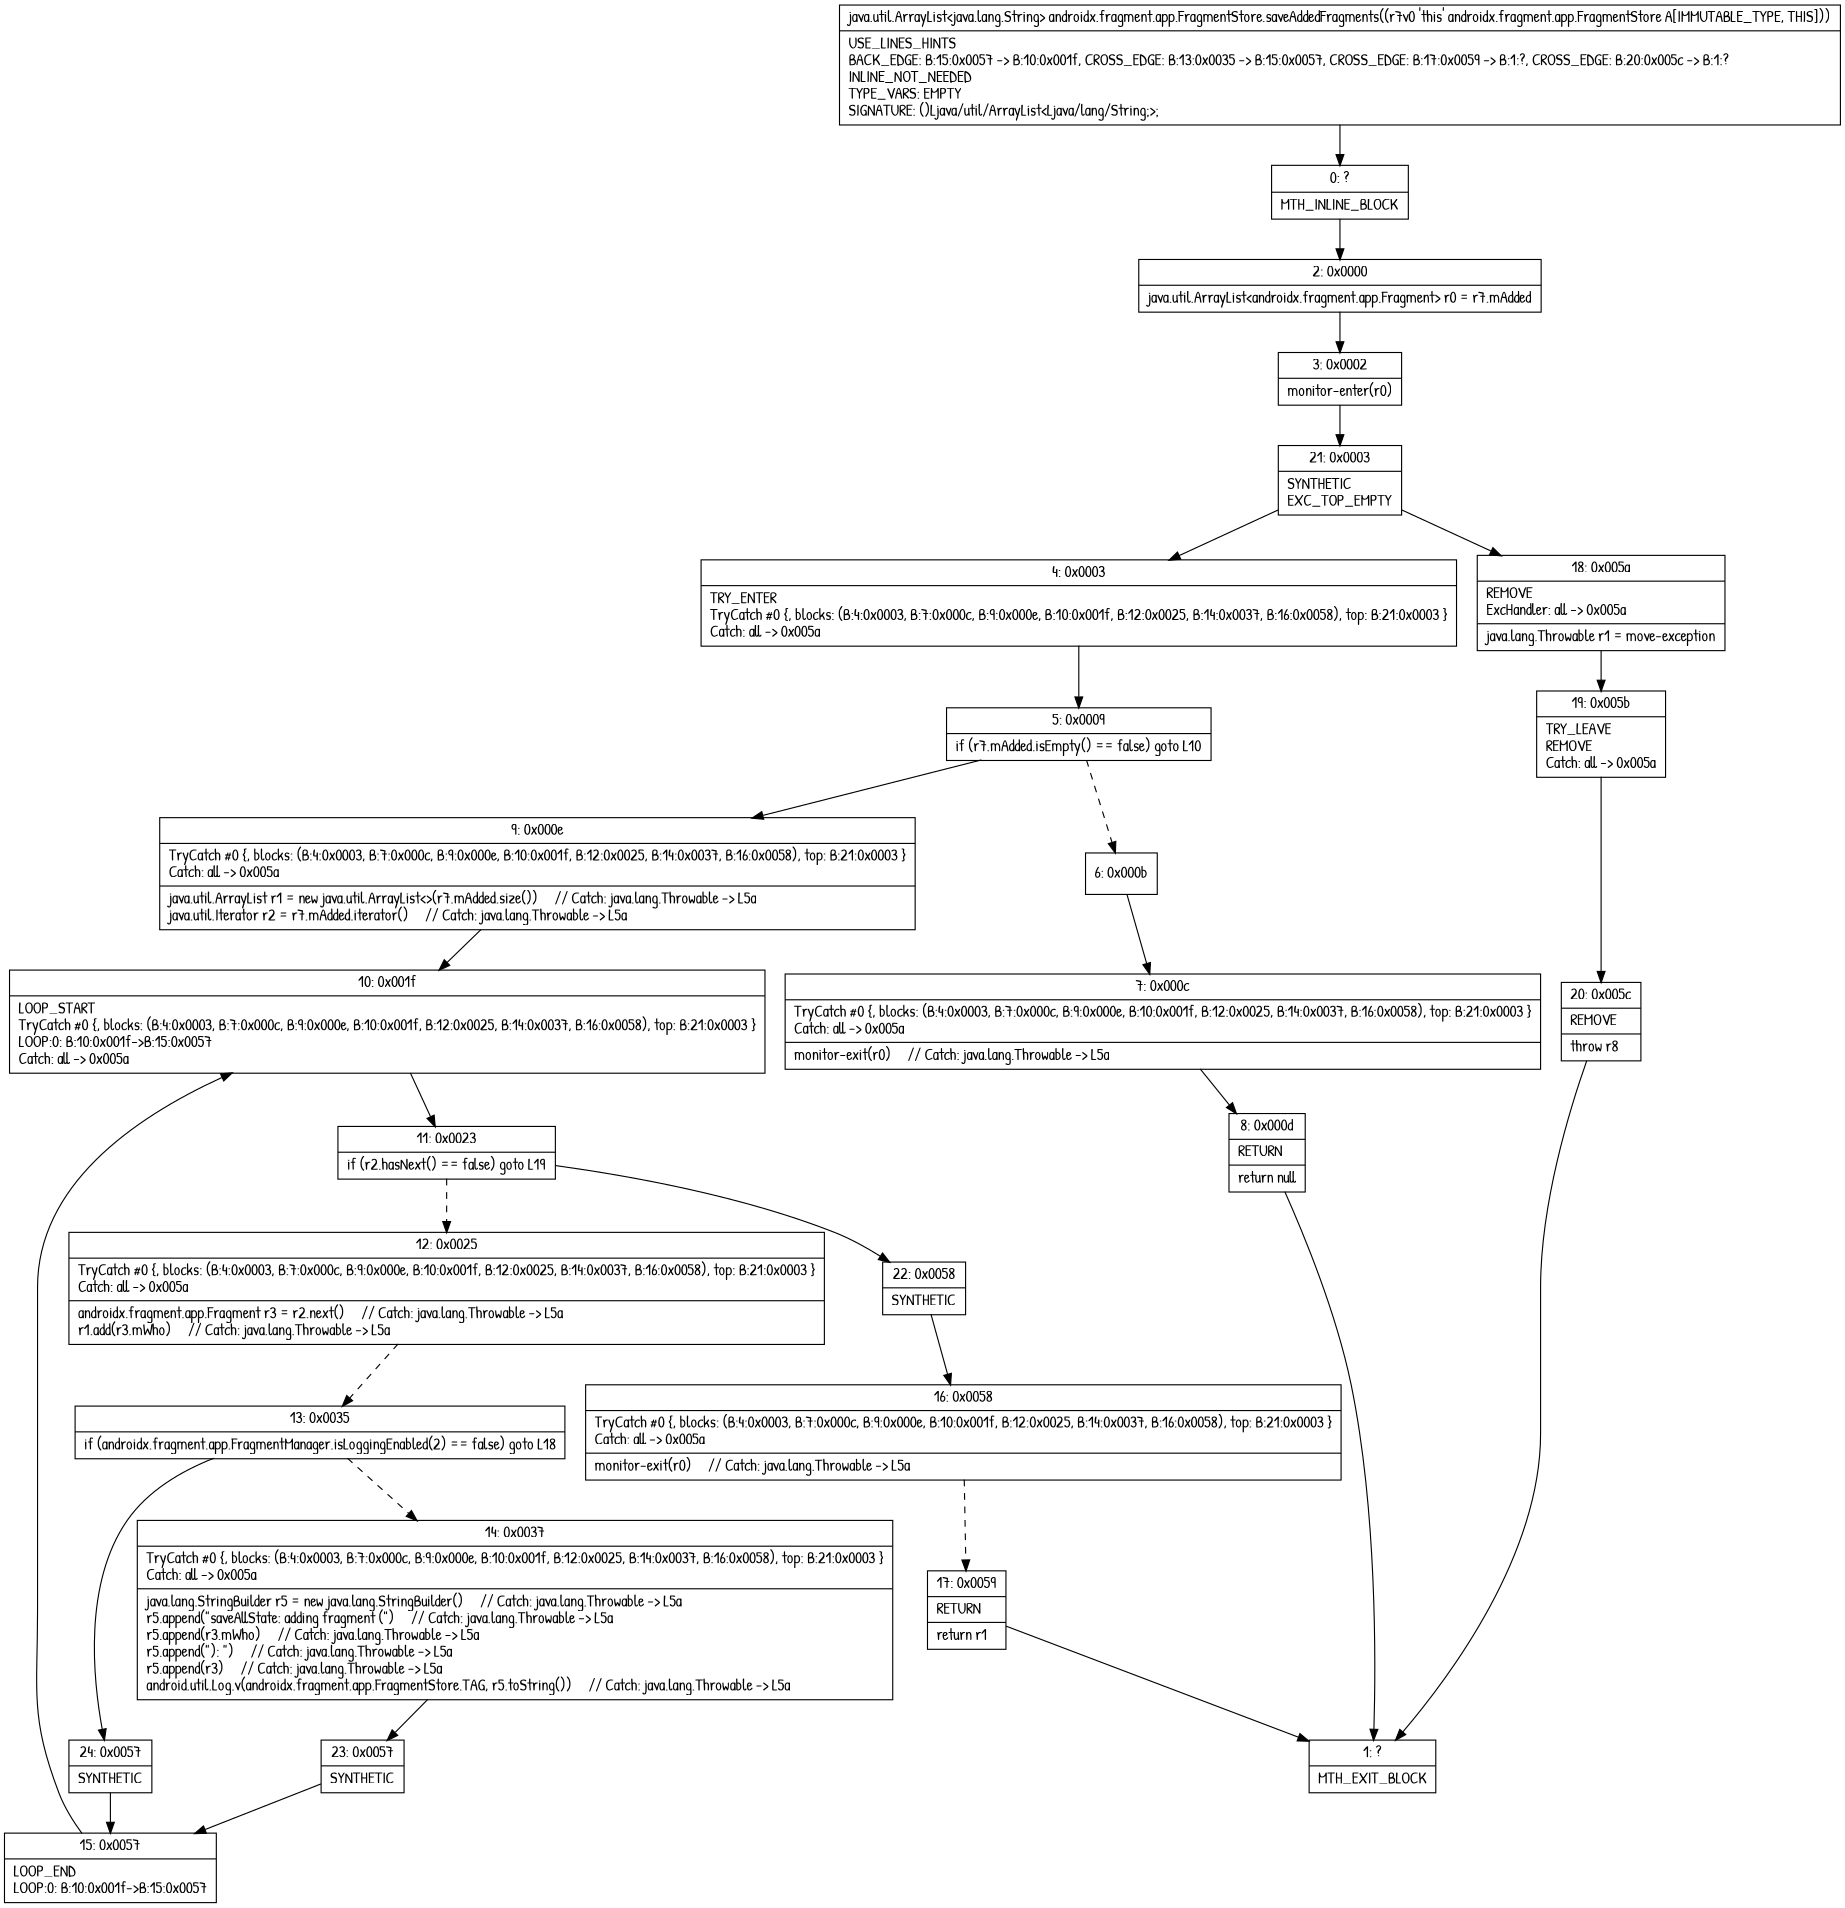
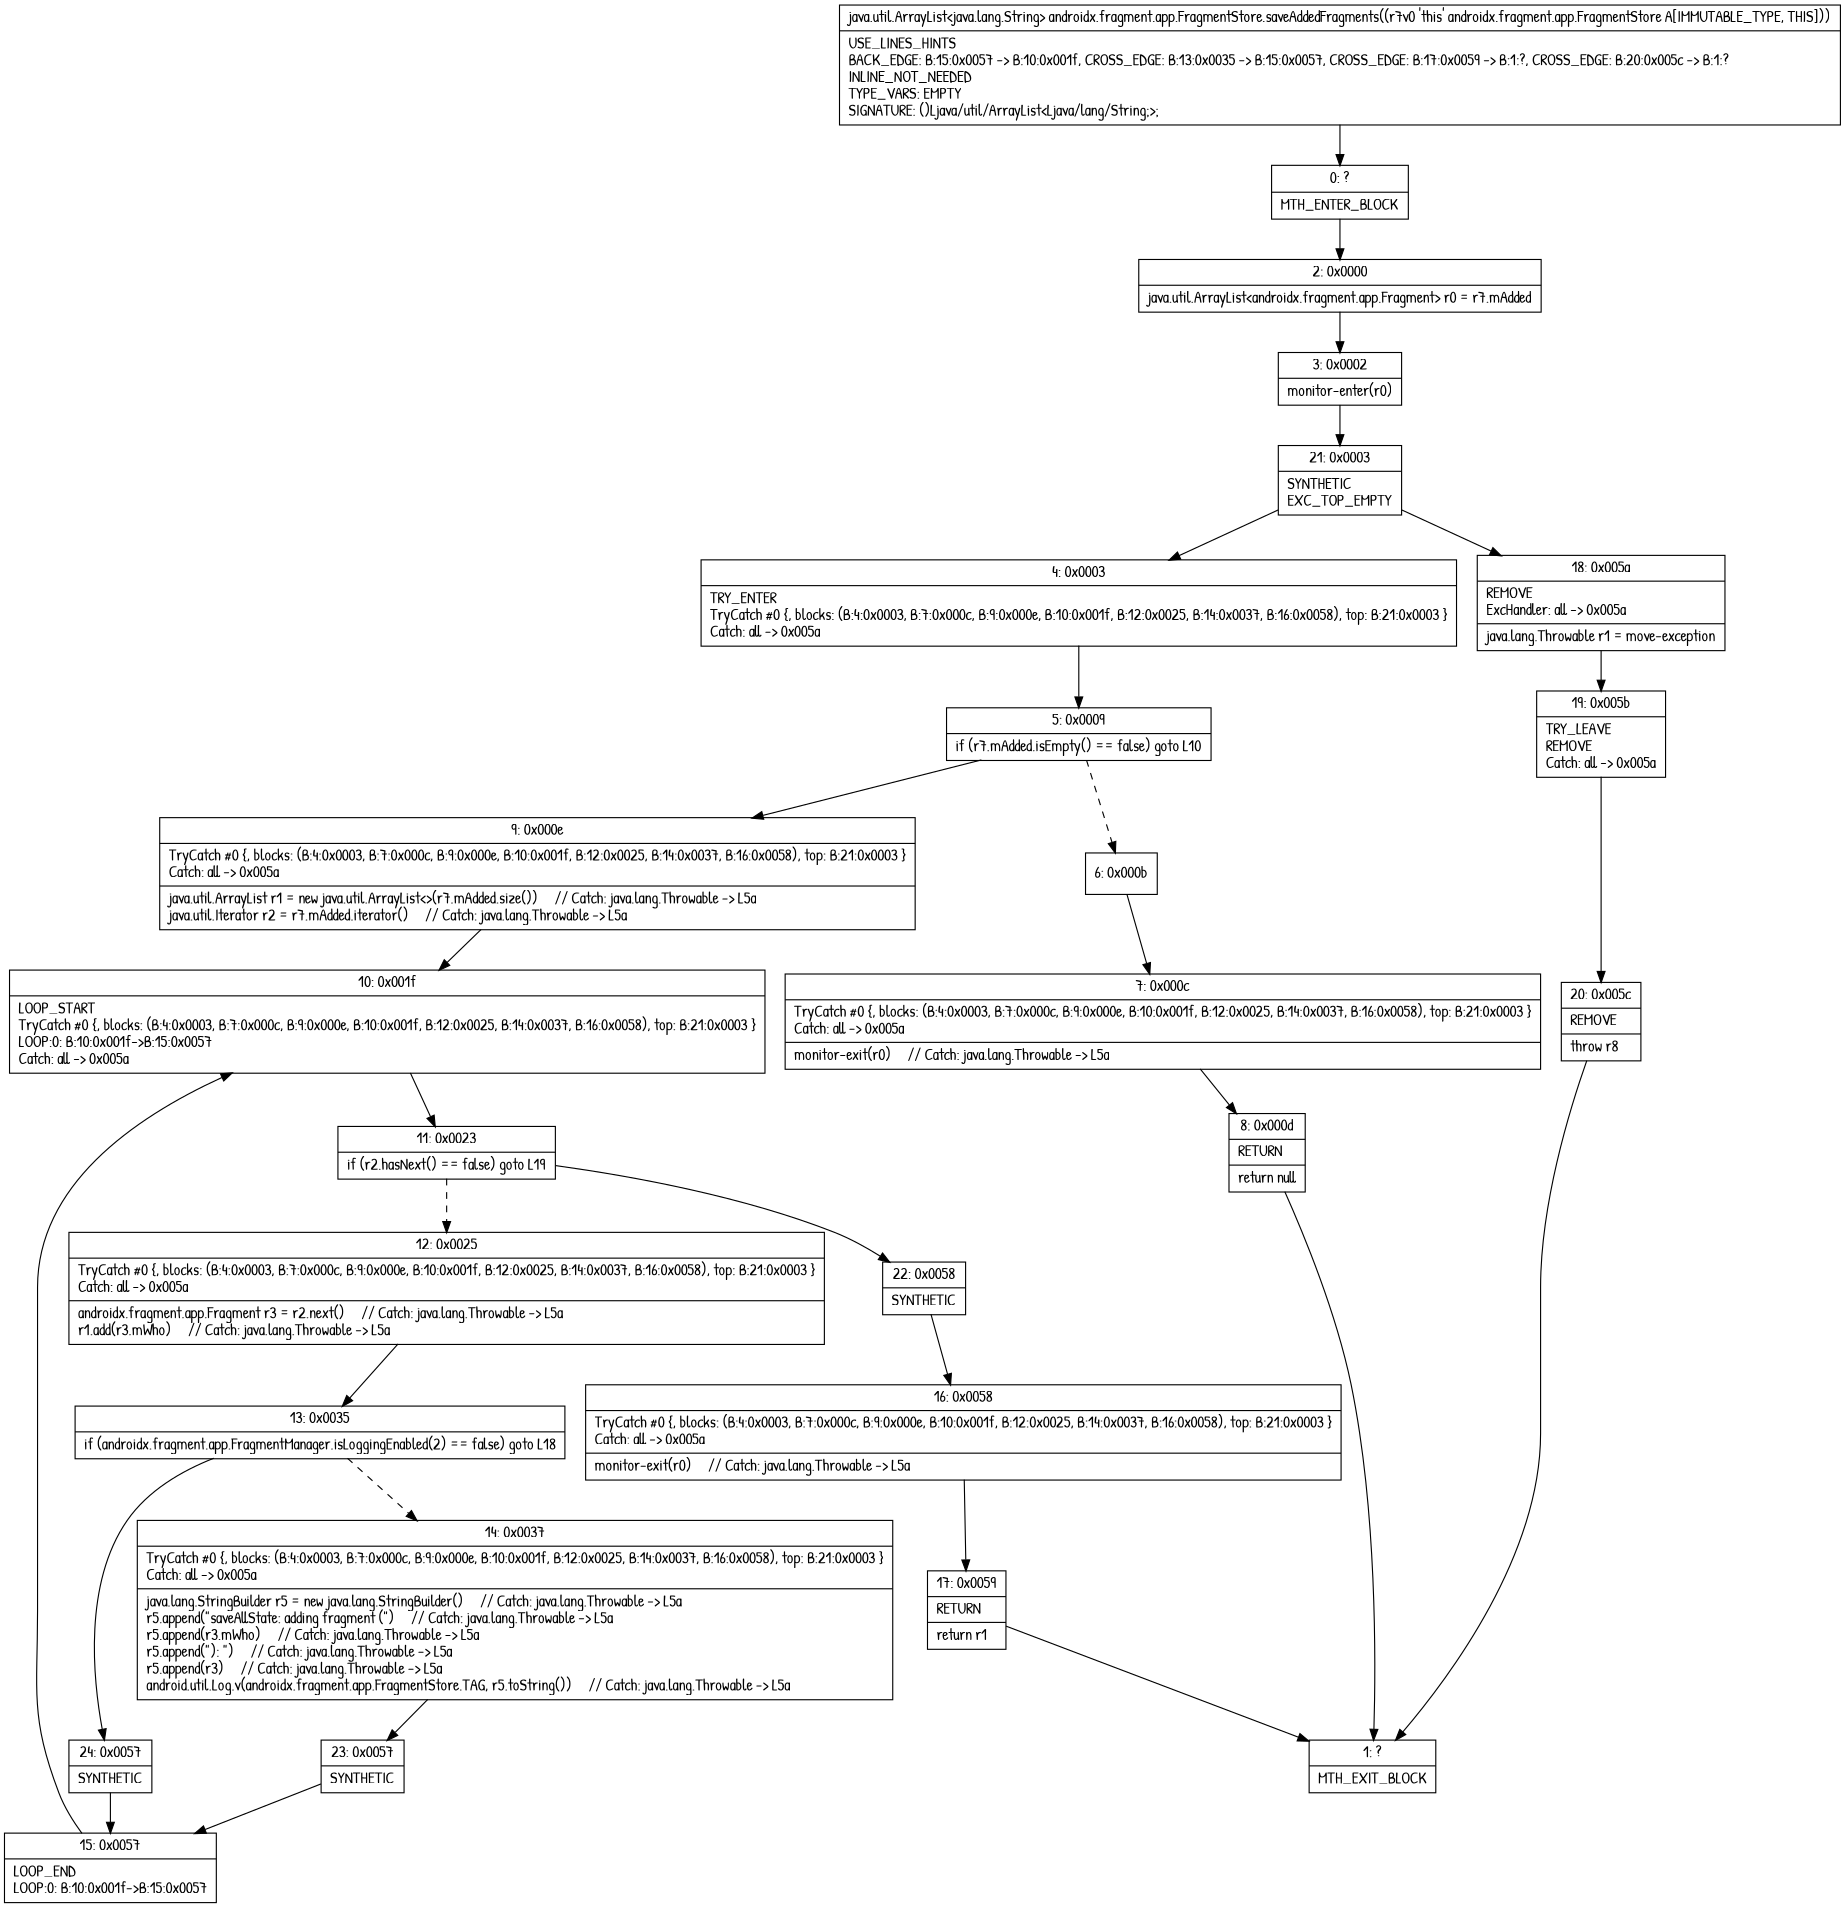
node "0: ?": text "MTH_INLINE_BLOCK" -> "MTH_ENTER_BLOCK"
edge "12: 0x0025" -> "13: 0x0035": style dashed -> solid
edge "16: 0x0058" -> "17: 0x0059": style dashed -> solid
